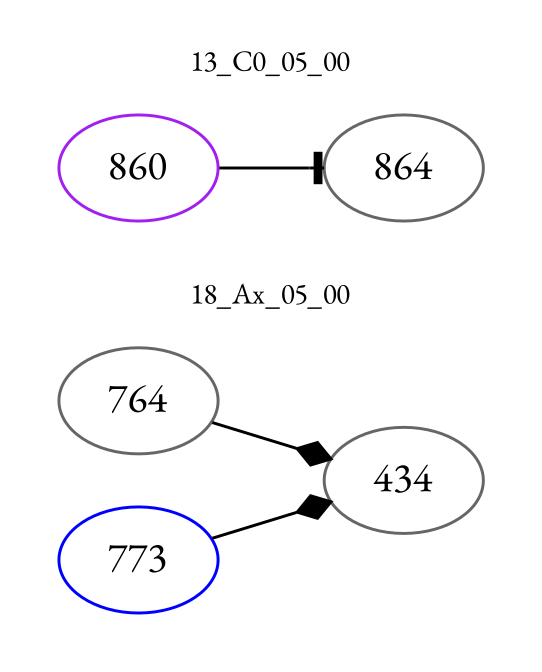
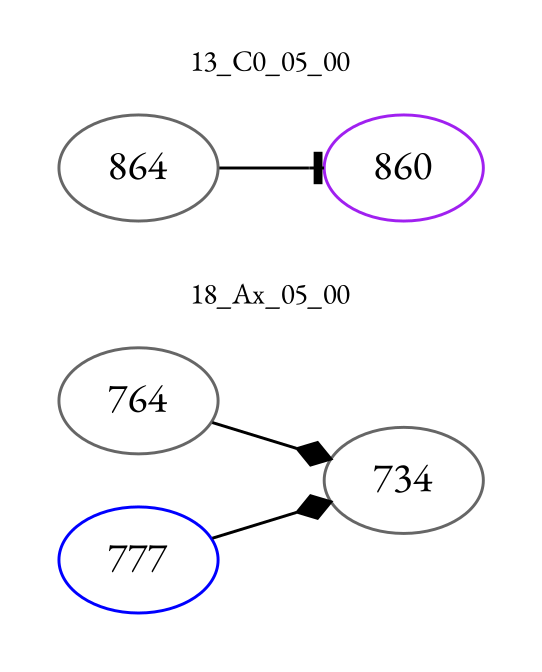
edge "860" -> "864": reversed
node "434": label "434" -> "734"
node "773": label "773" -> "777"
